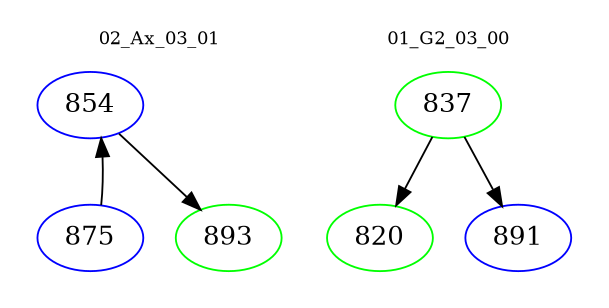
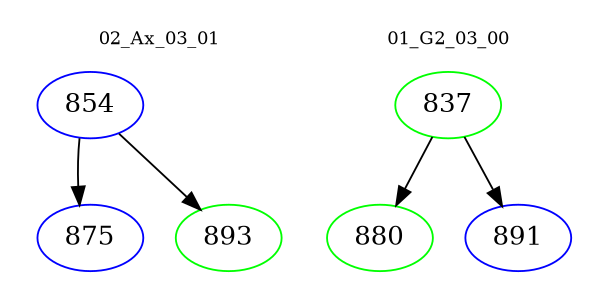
edge "875" -> "854": reversed
node "820": label "820" -> "880"
